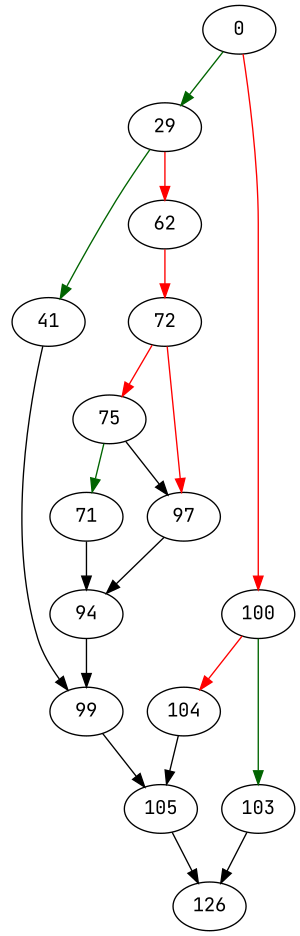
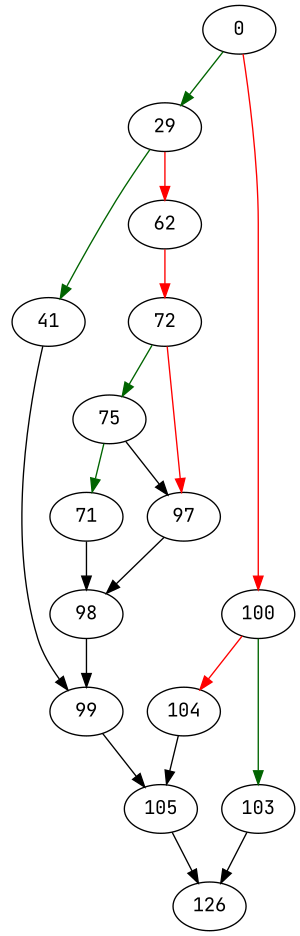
edge "72" -> "75": color red -> darkgreen
node "94": label "94" -> "98"
